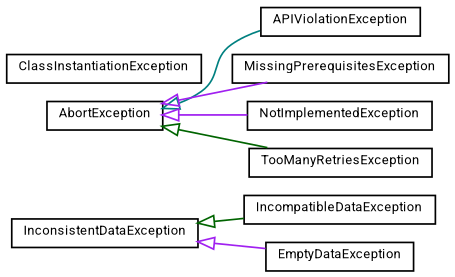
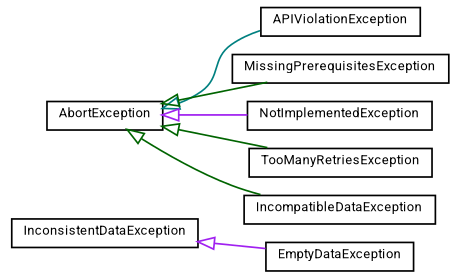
node "ClassInstantiationException": removed
edge "MissingPrerequisitesException" -> "AbortException": color purple -> darkgreen
edge "IncompatibleDataException" -> "InconsistentDataException": now "IncompatibleDataException" -> "AbortException"
